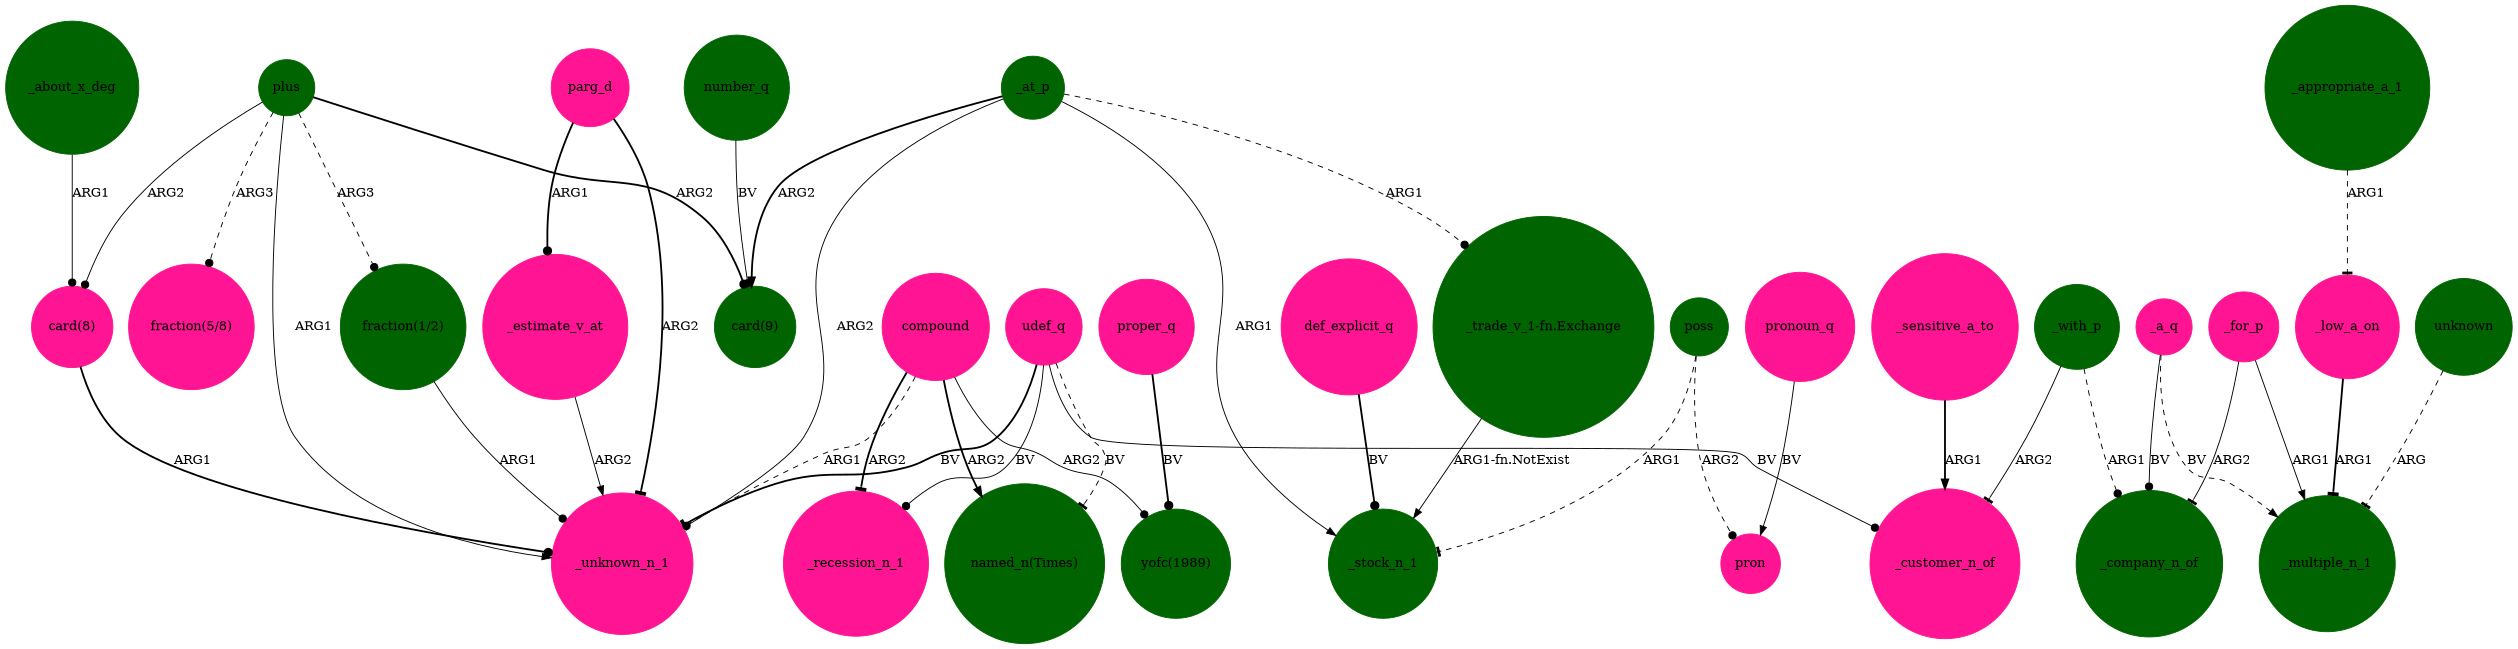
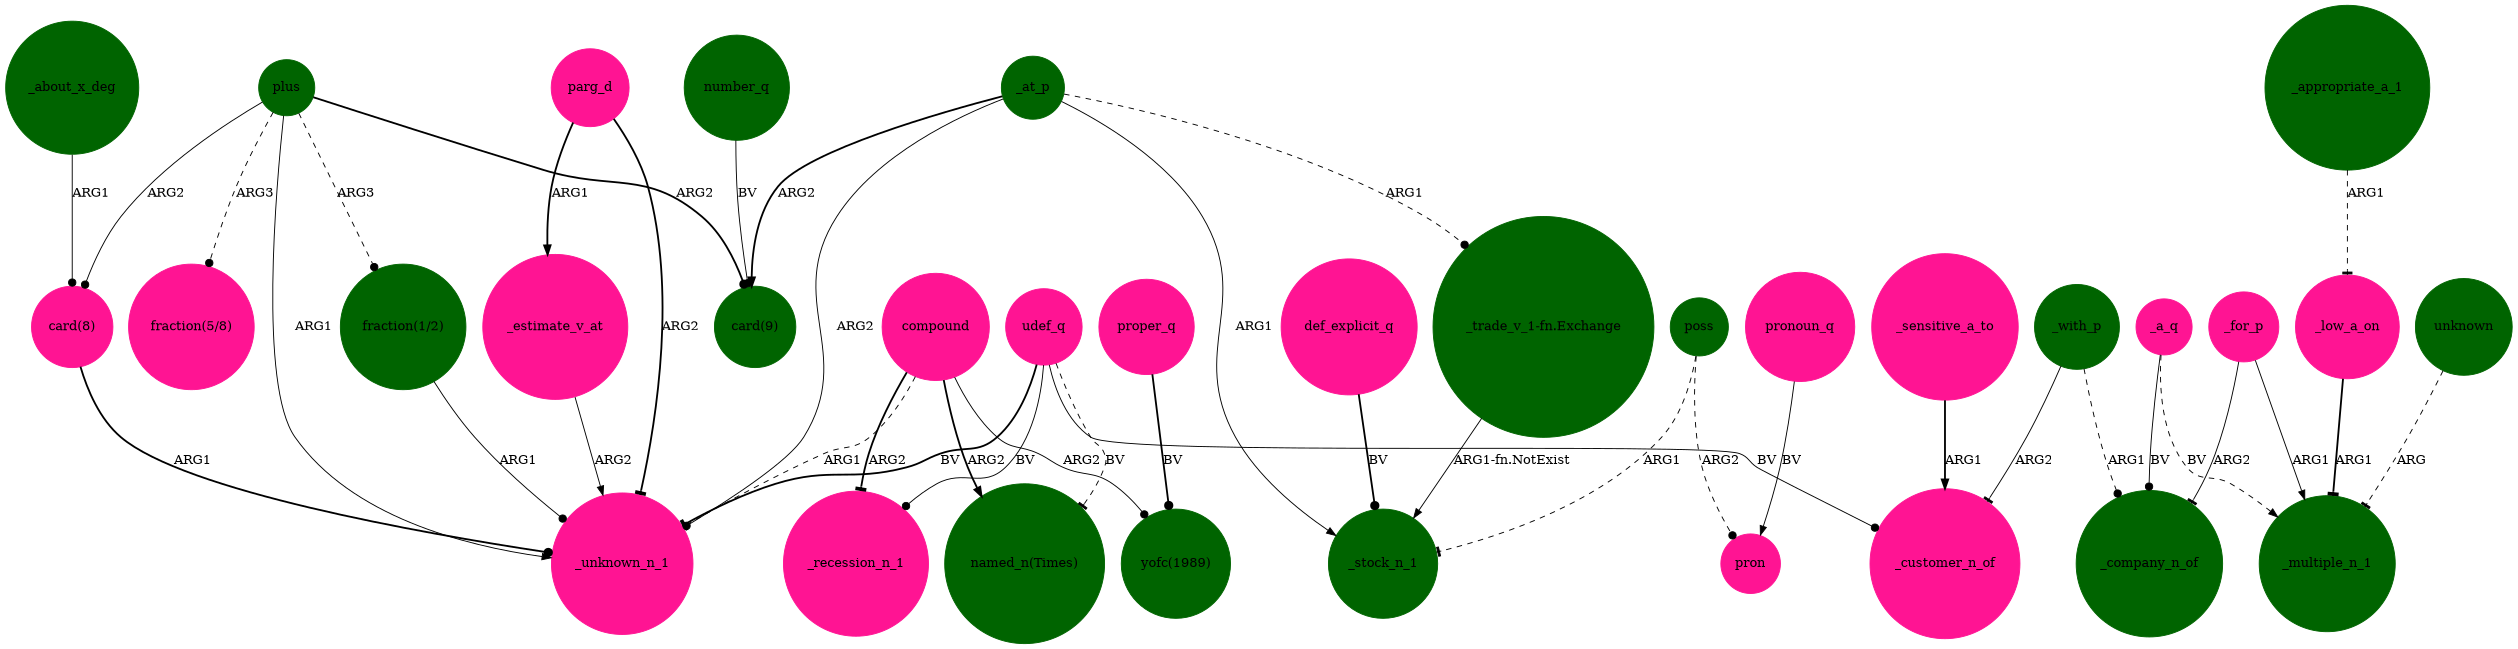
edge "parg_d" -> "_estimate_v_at": arrowhead dot -> normal
